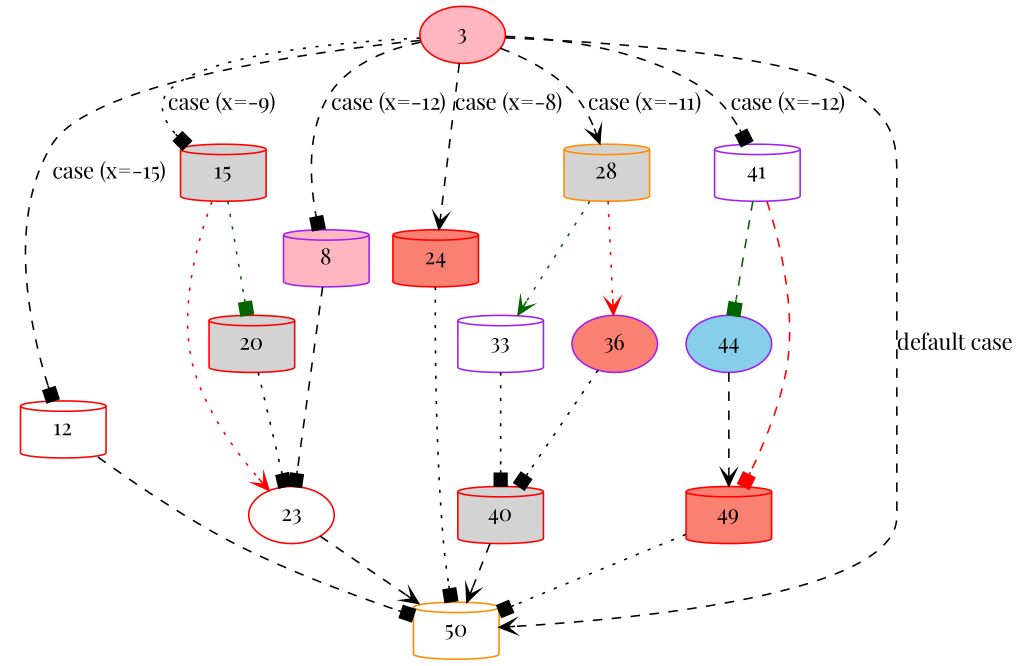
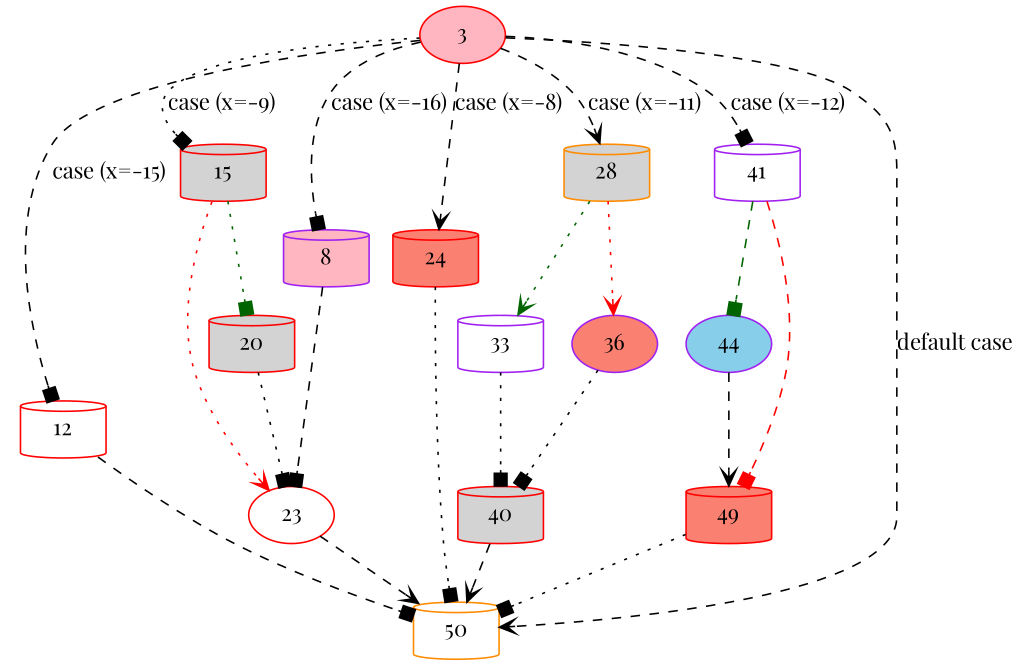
edge "3" -> "8": label "case (x=-12)" -> "case (x=-16)"
